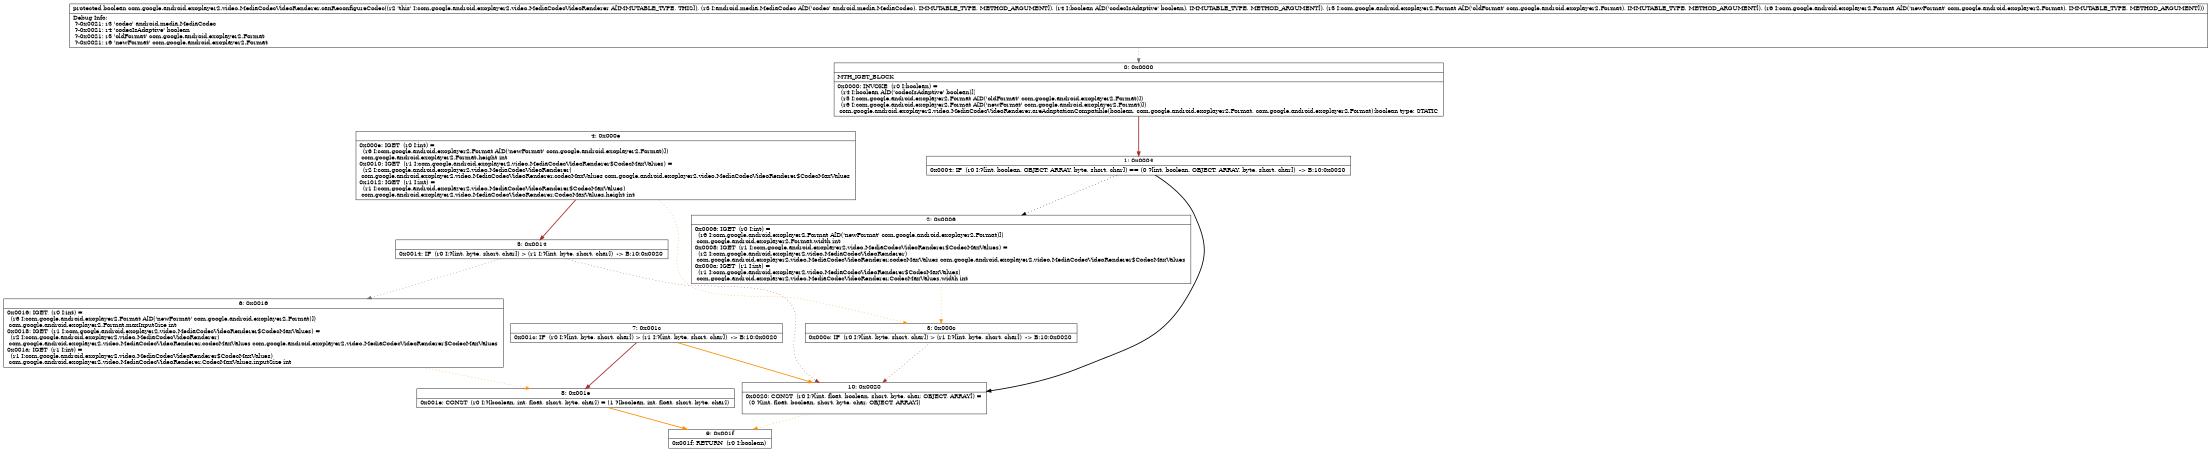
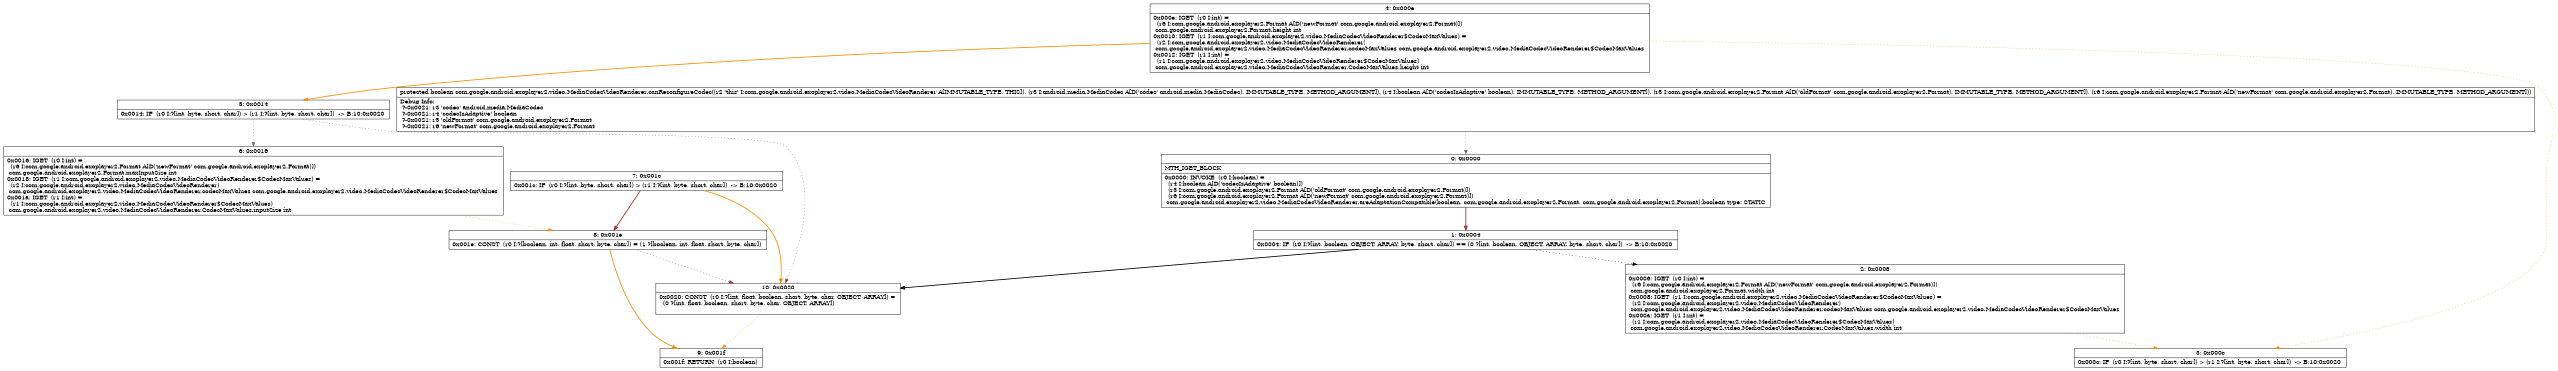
node "4: 0x000e": text "0x1012: IGET  (r1 I:int) =" -> "0x0012: IGET  (r1 I:int) ="
edge "4: 0x000e" -> "5: 0x0014": color brown -> darkorange
edge "3: 0x000c" -> "10: 0x0020": now "8: 0x001e" -> "10: 0x0020"
